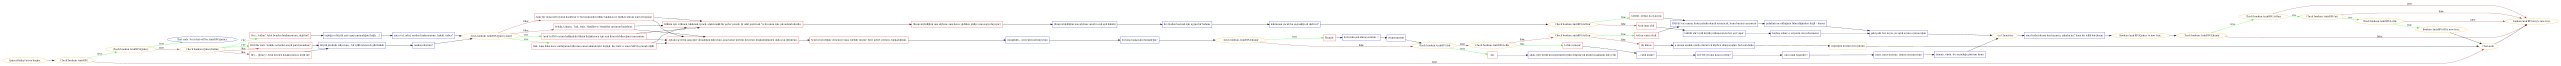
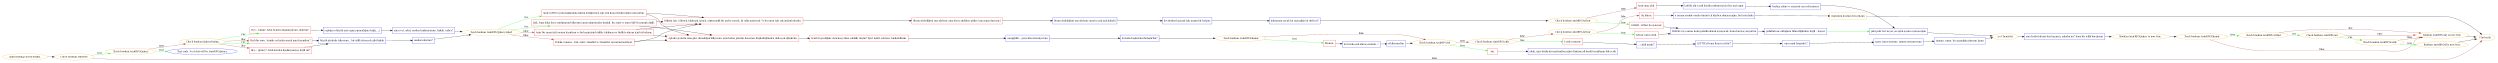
edge "paladinin ne olduğunu bilmediğimden değil - boşver" -> "peki peki, her neyse, şu aptal oyunu oynayacağım": color black -> green
edge "Chat ends." -> "Boolean AmirRPGAny is now true.": reversed
